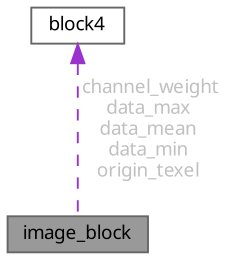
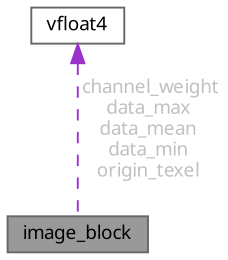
node "block4": label "block4" -> "vfloat4"
